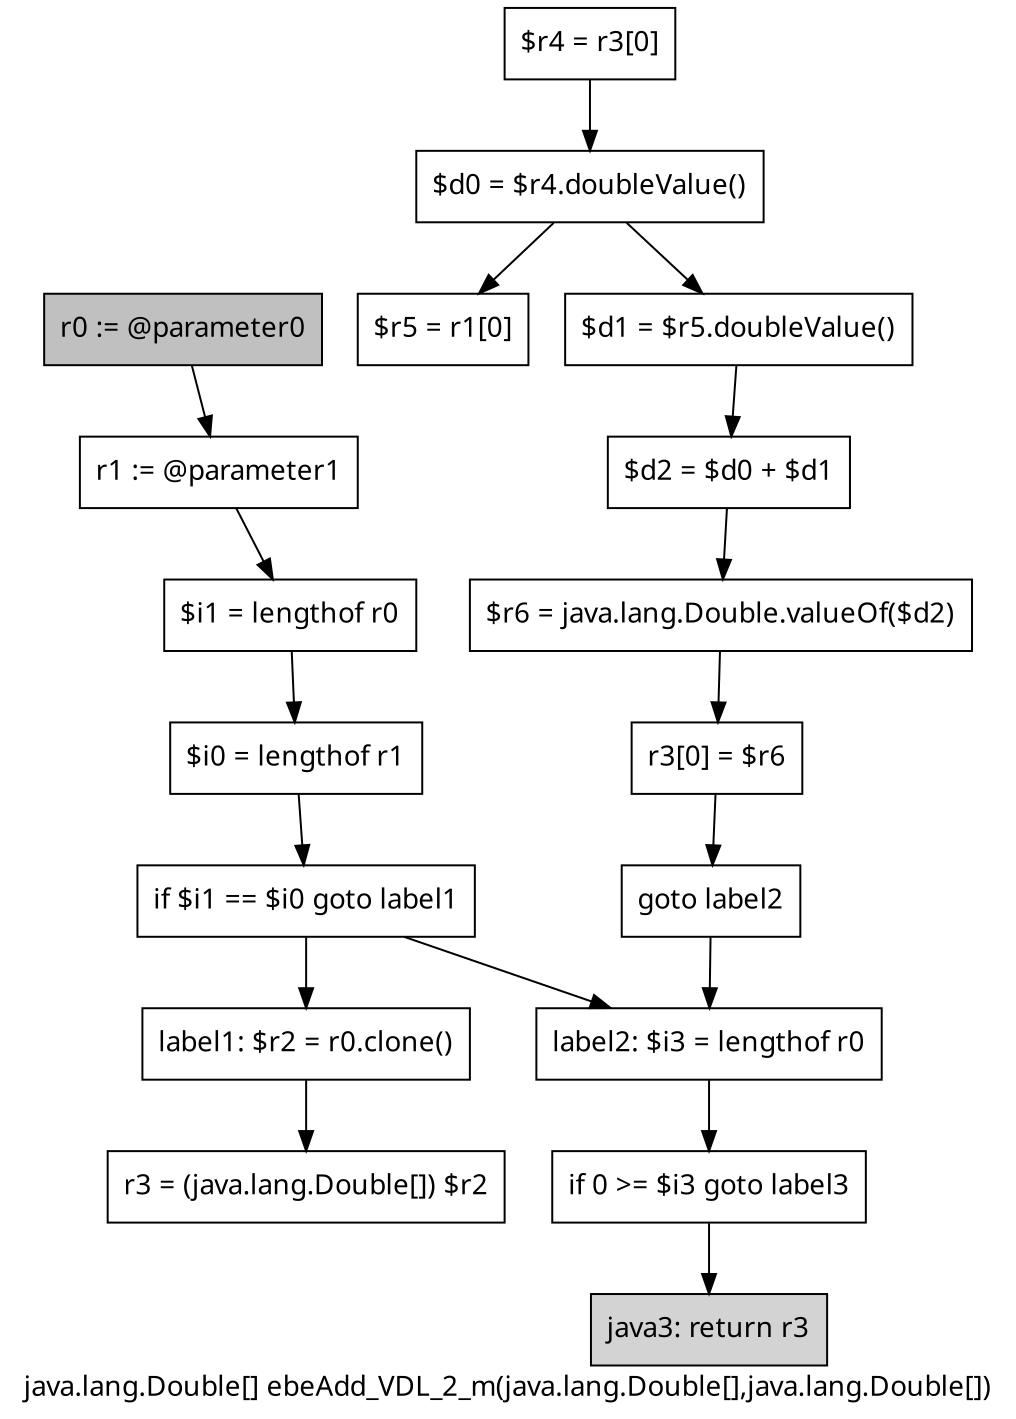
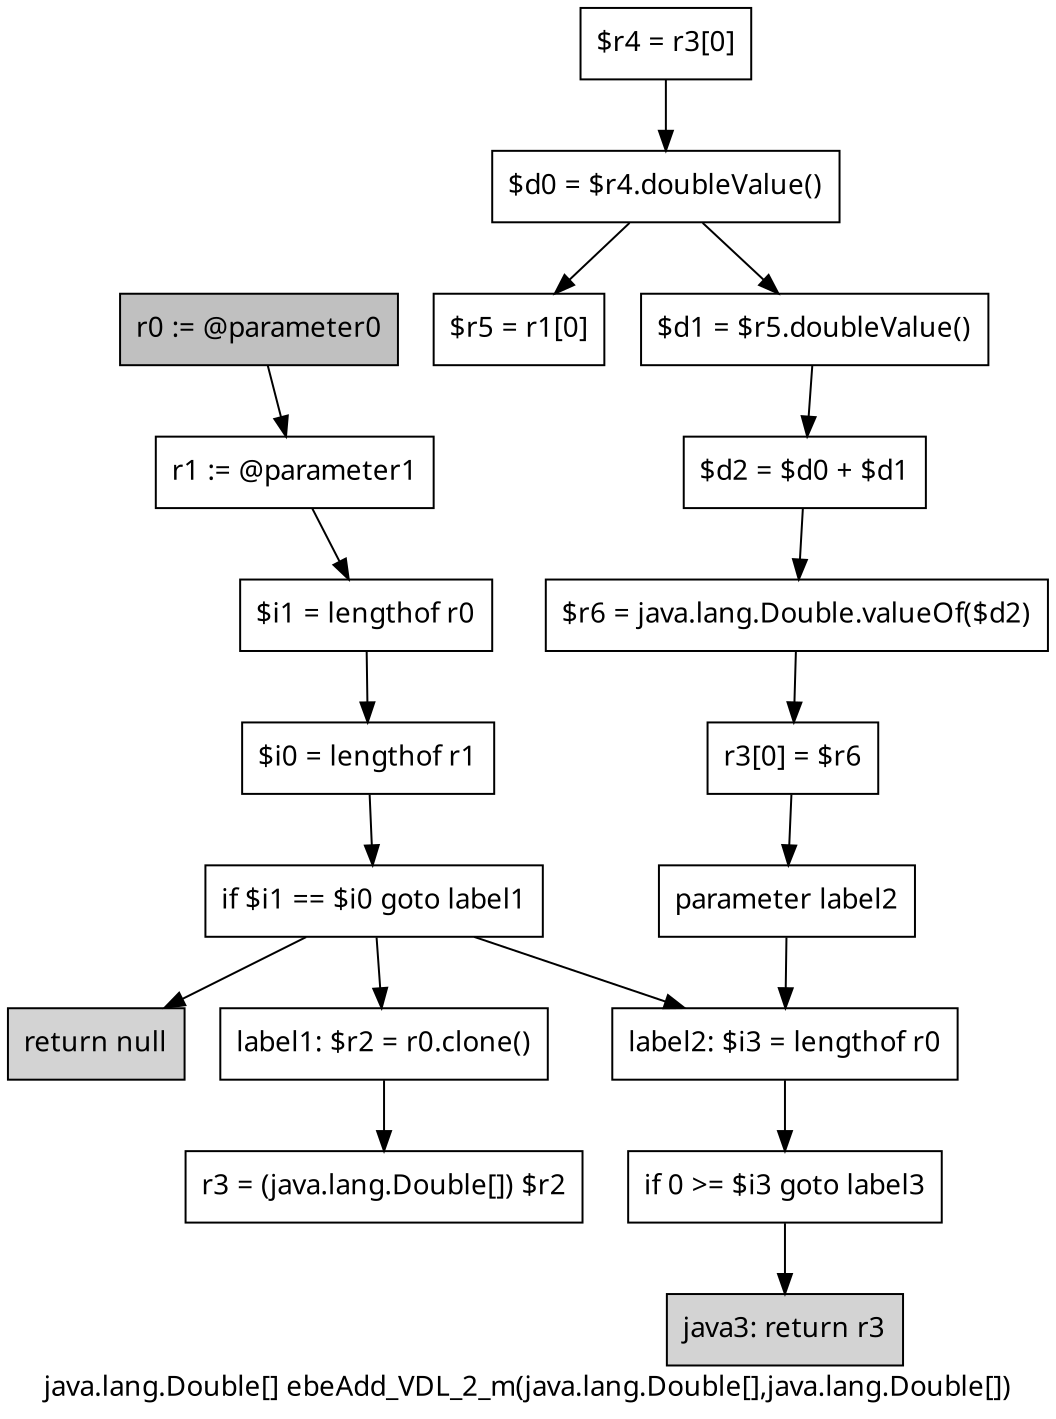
node "goto label2": label "goto label2" -> "parameter label2"
node "return null": added
